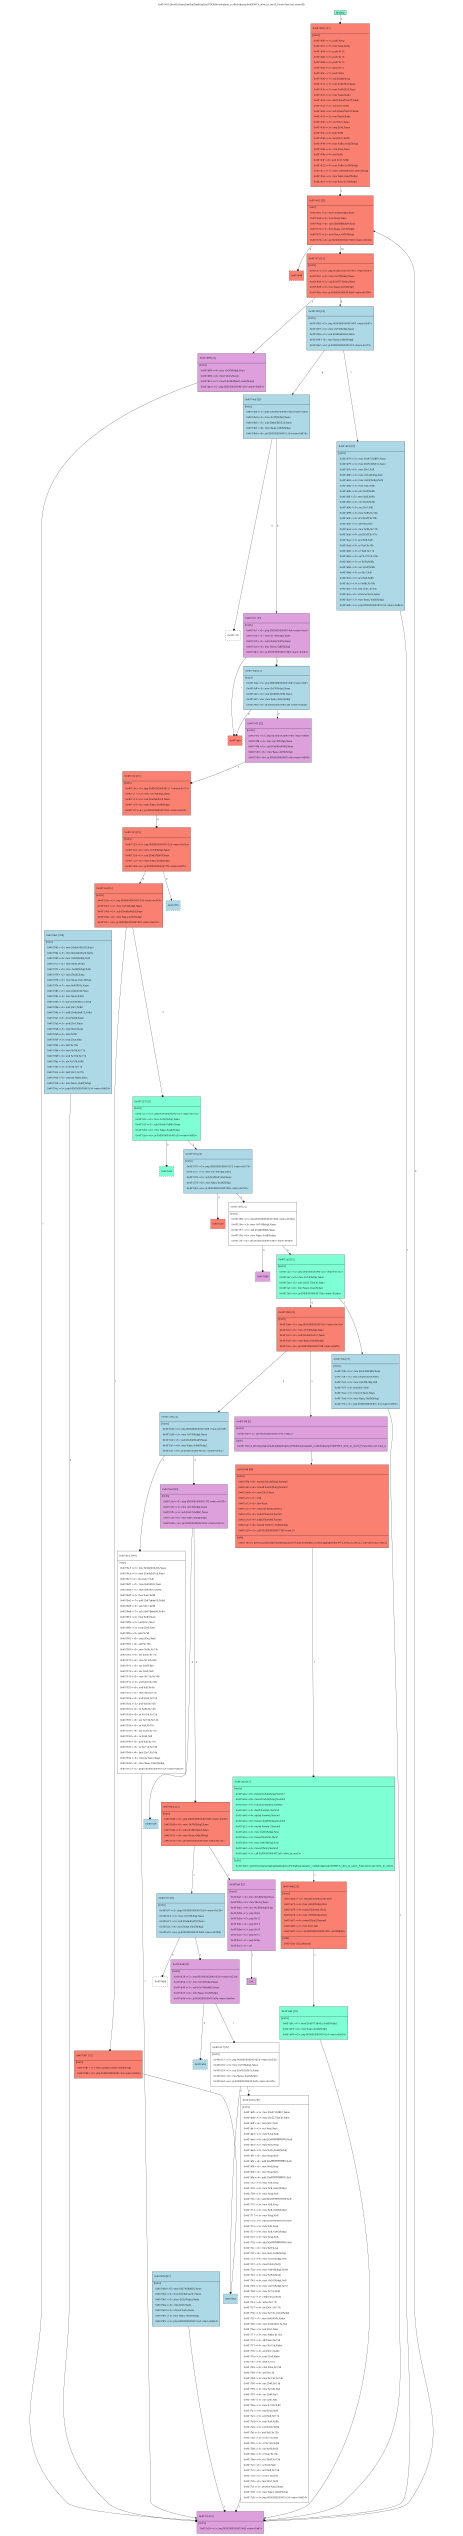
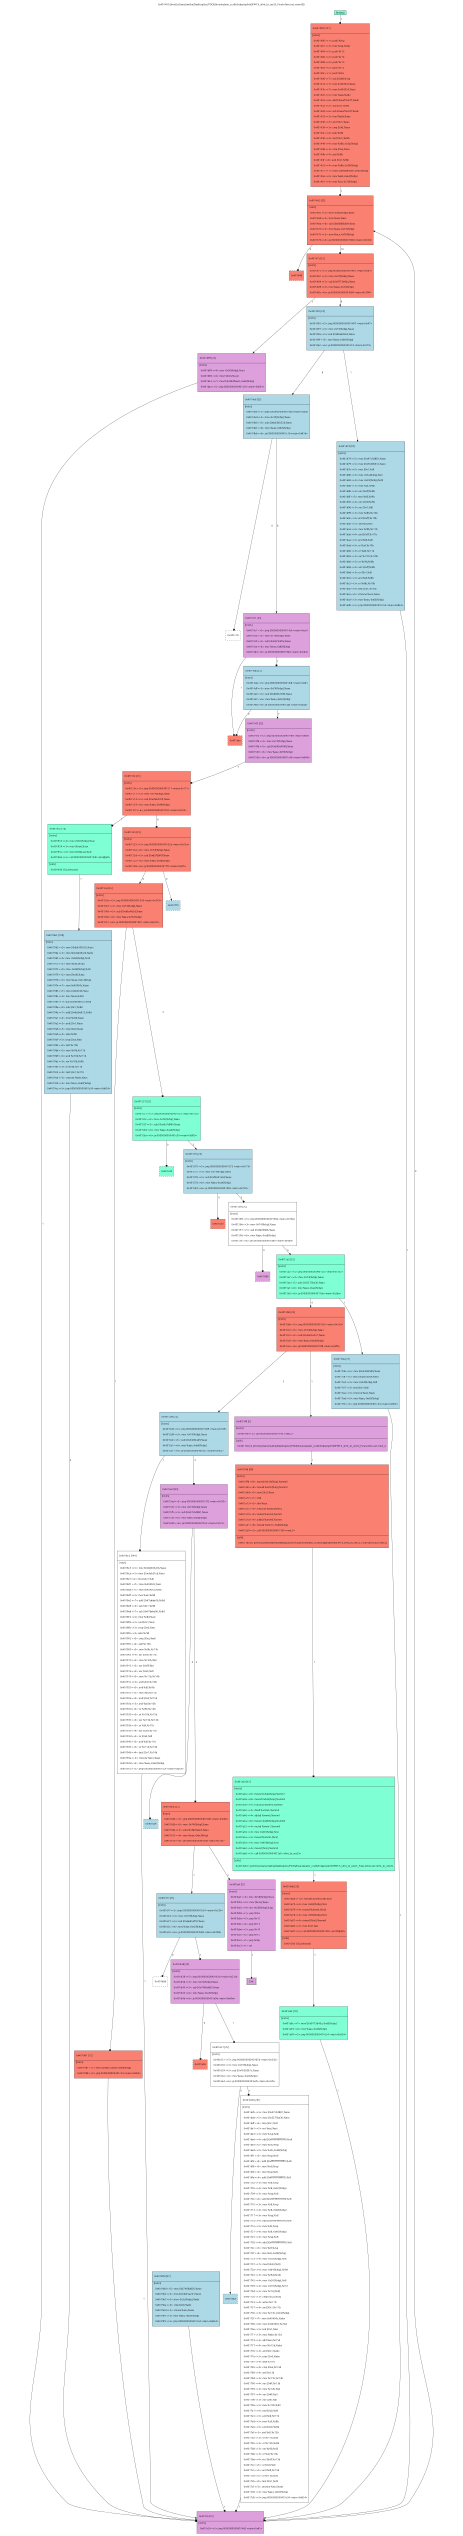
node "0x401955 [16]": added
node "0x401a9e": fillcolor lightblue -> salmon
edge "0x4019d1 [12]" -> "0x40166a": now "0x4019d1 [12]" -> "0x401c54 [5]"
